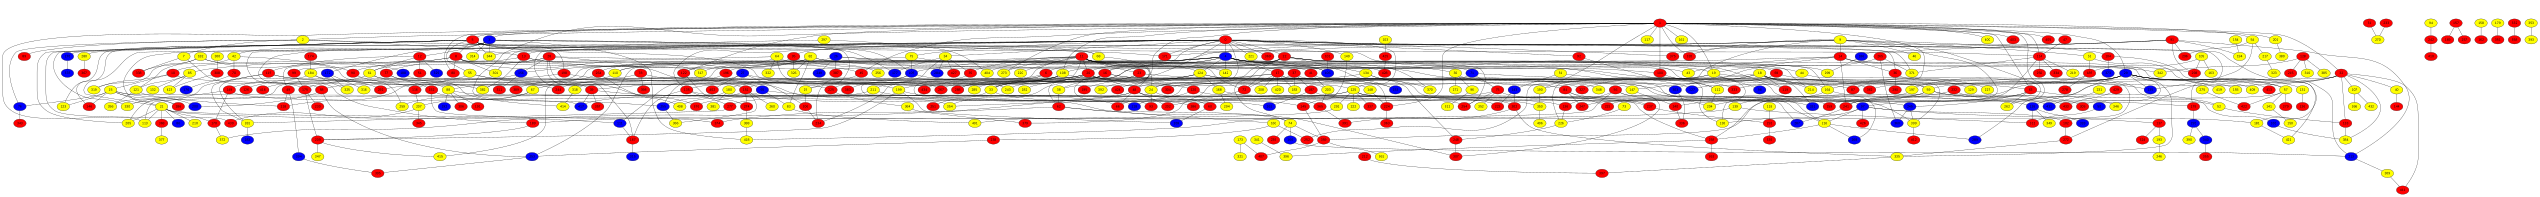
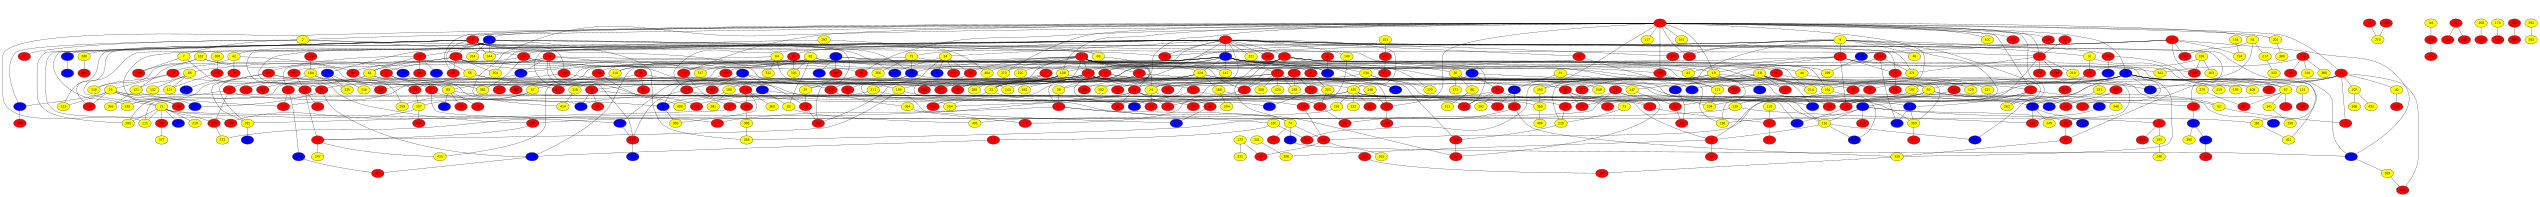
edge "64" -- "256": now "79" -- "256"
node "384": removed
